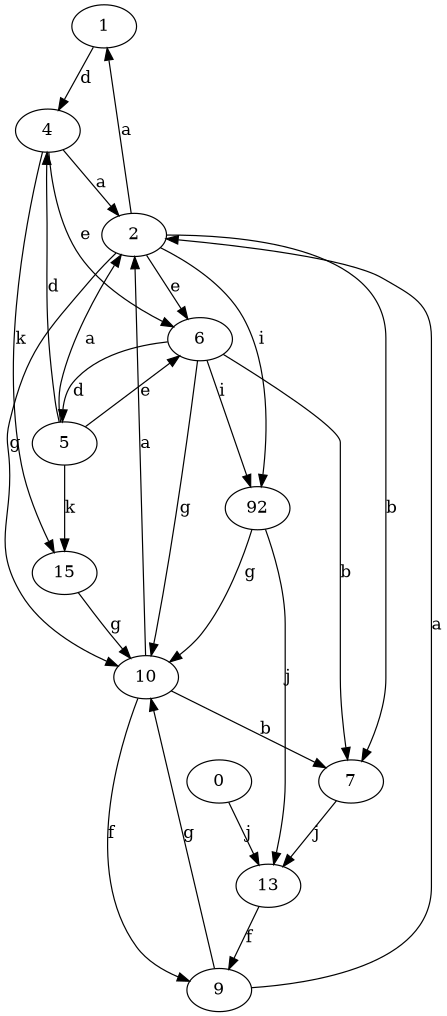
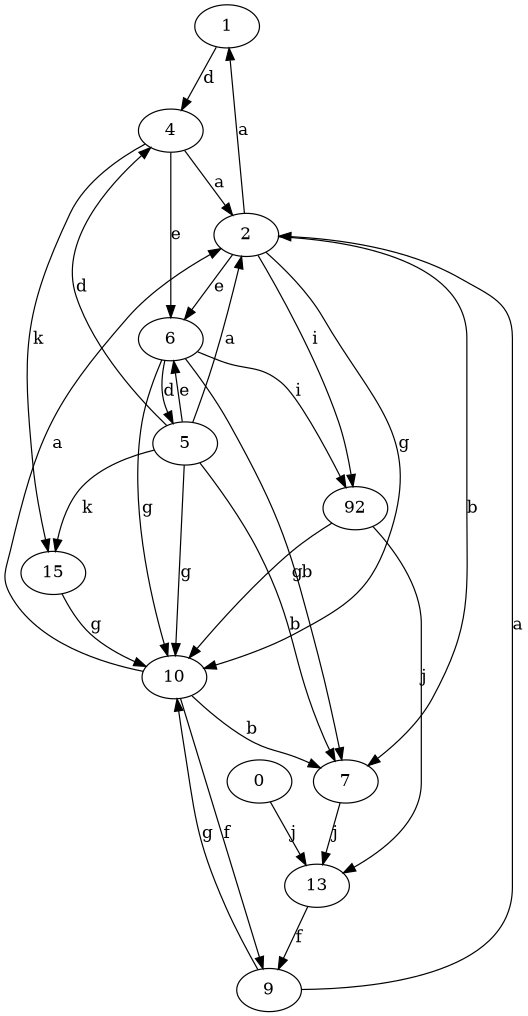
edge "5" -> "10": added, label "g"
edge "5" -> "7": added, label "b"
